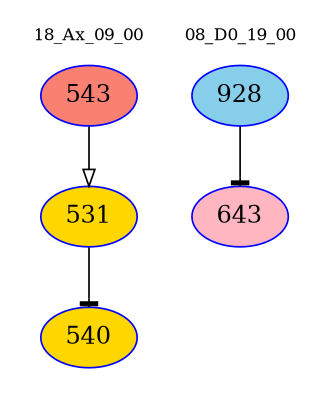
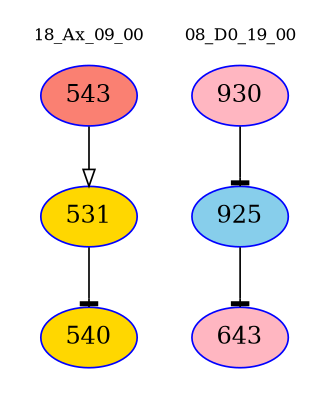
node "928": label "928" -> "925"
node "930": added
